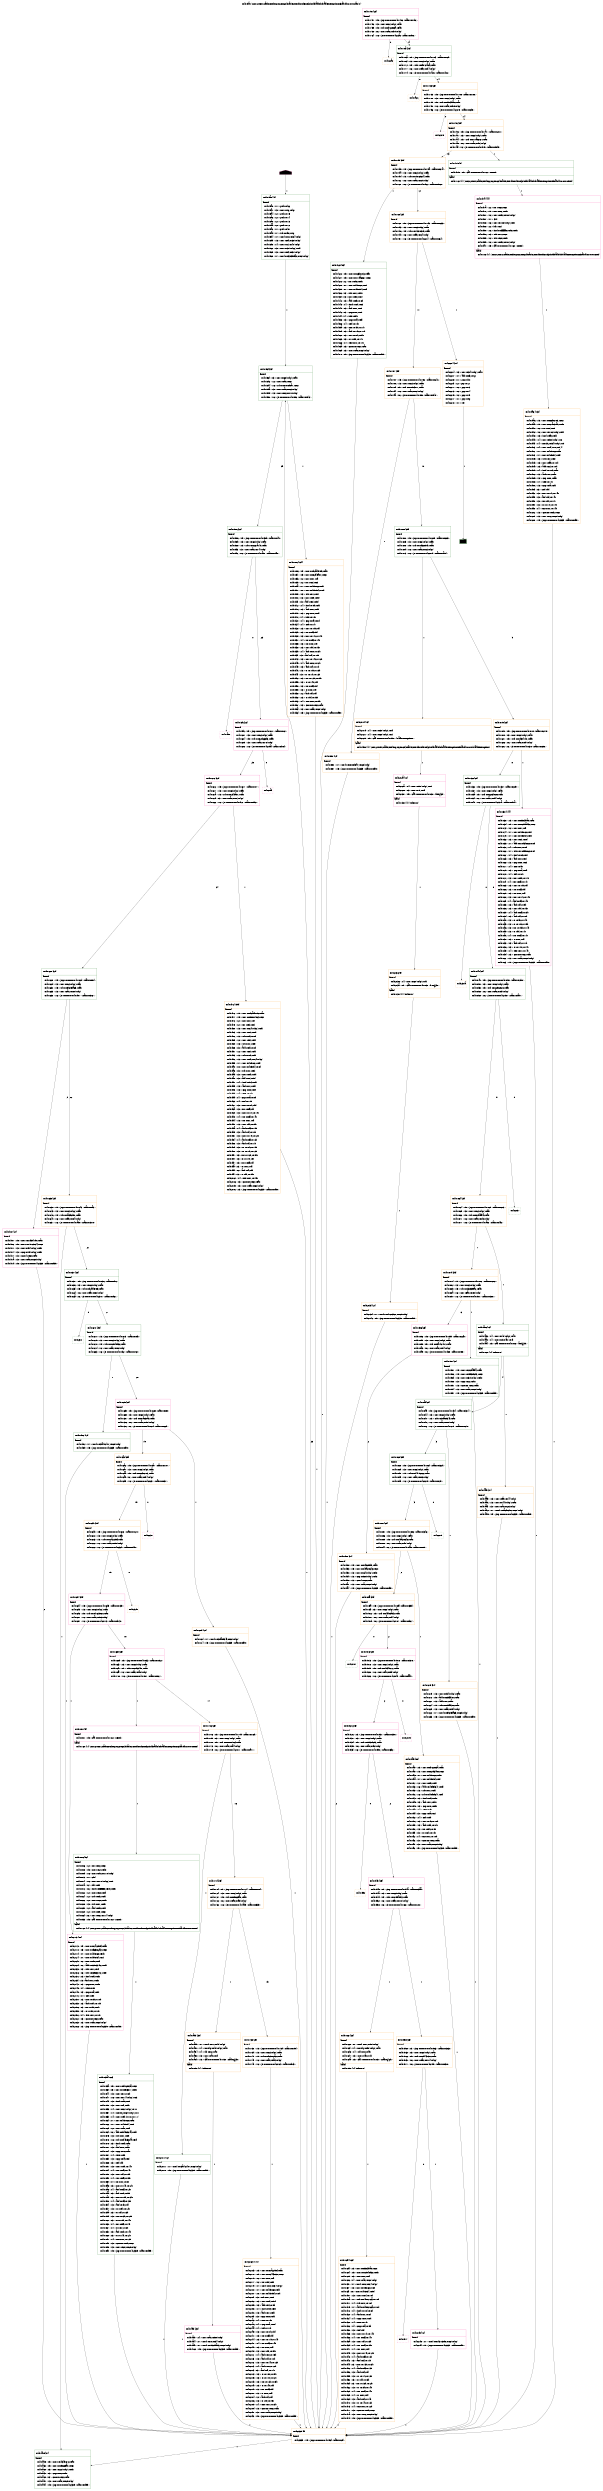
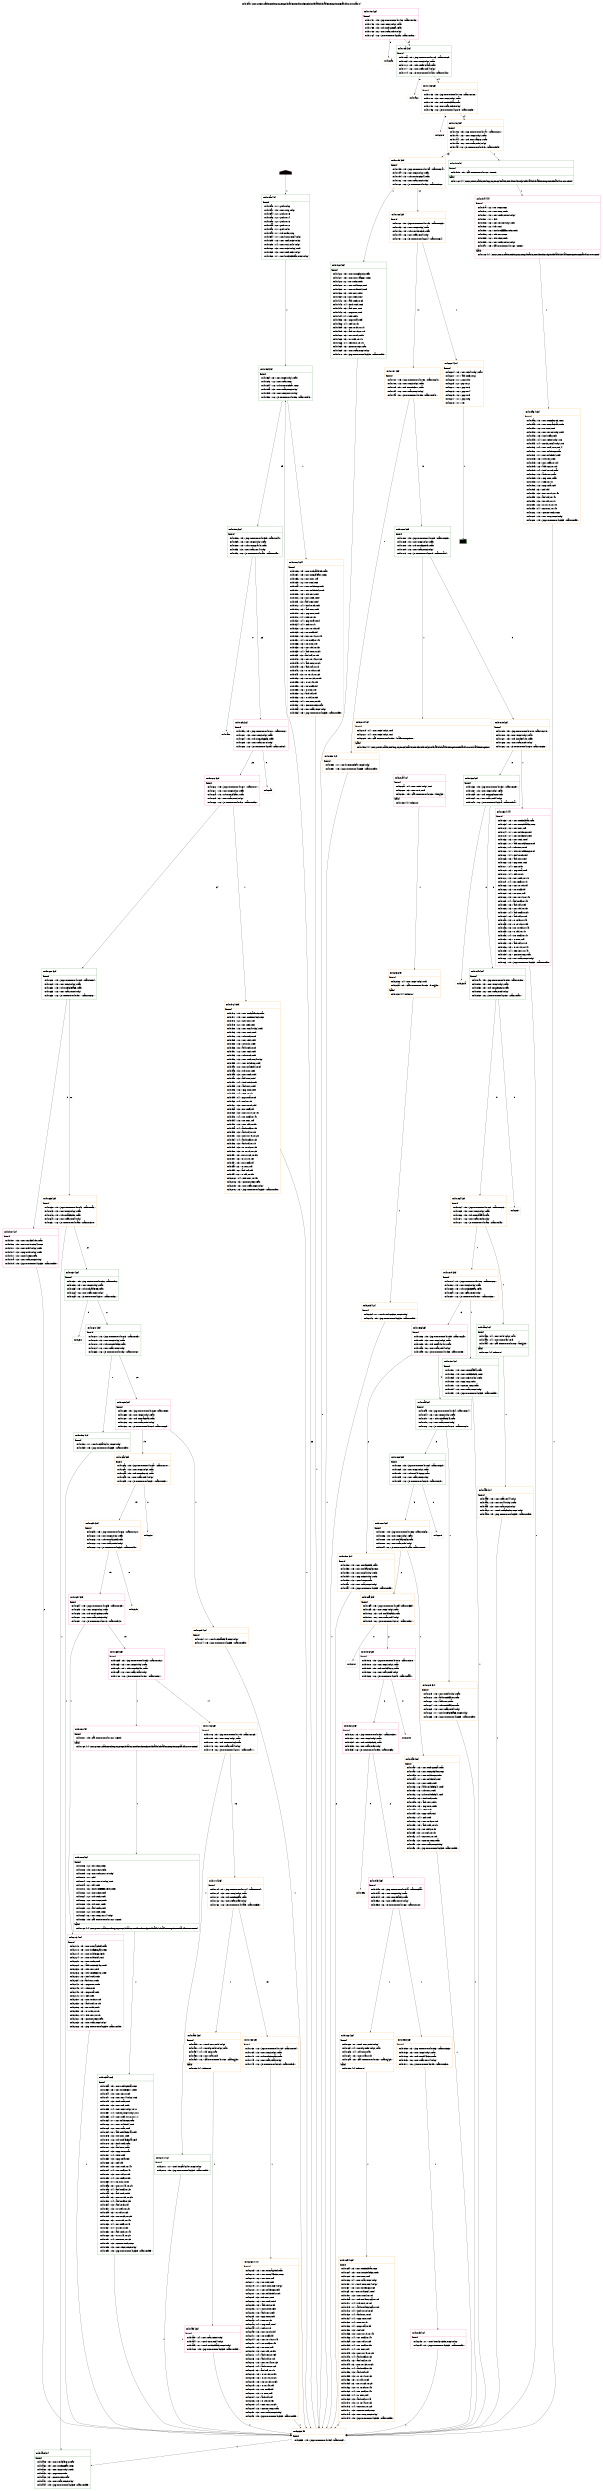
edge "0x40201d [13]" -> "0x40202a [12]": removed, label "1"
edge "0x401a9c [13]" -> "0x4018af [25]": now "0x401896 [25]" -> "0x4018af [25]"
node "0x401977": removed
